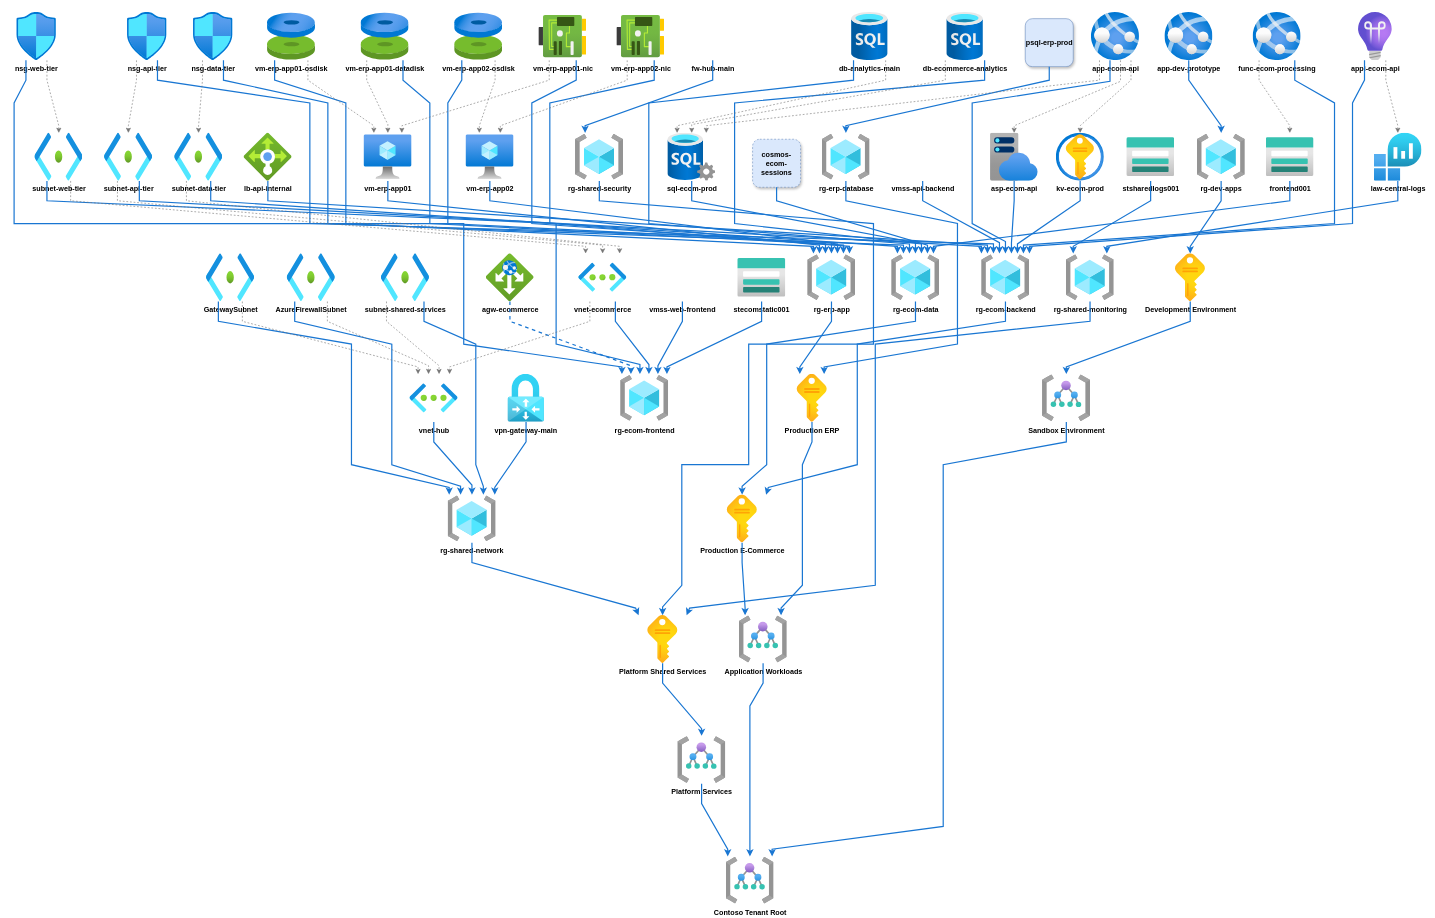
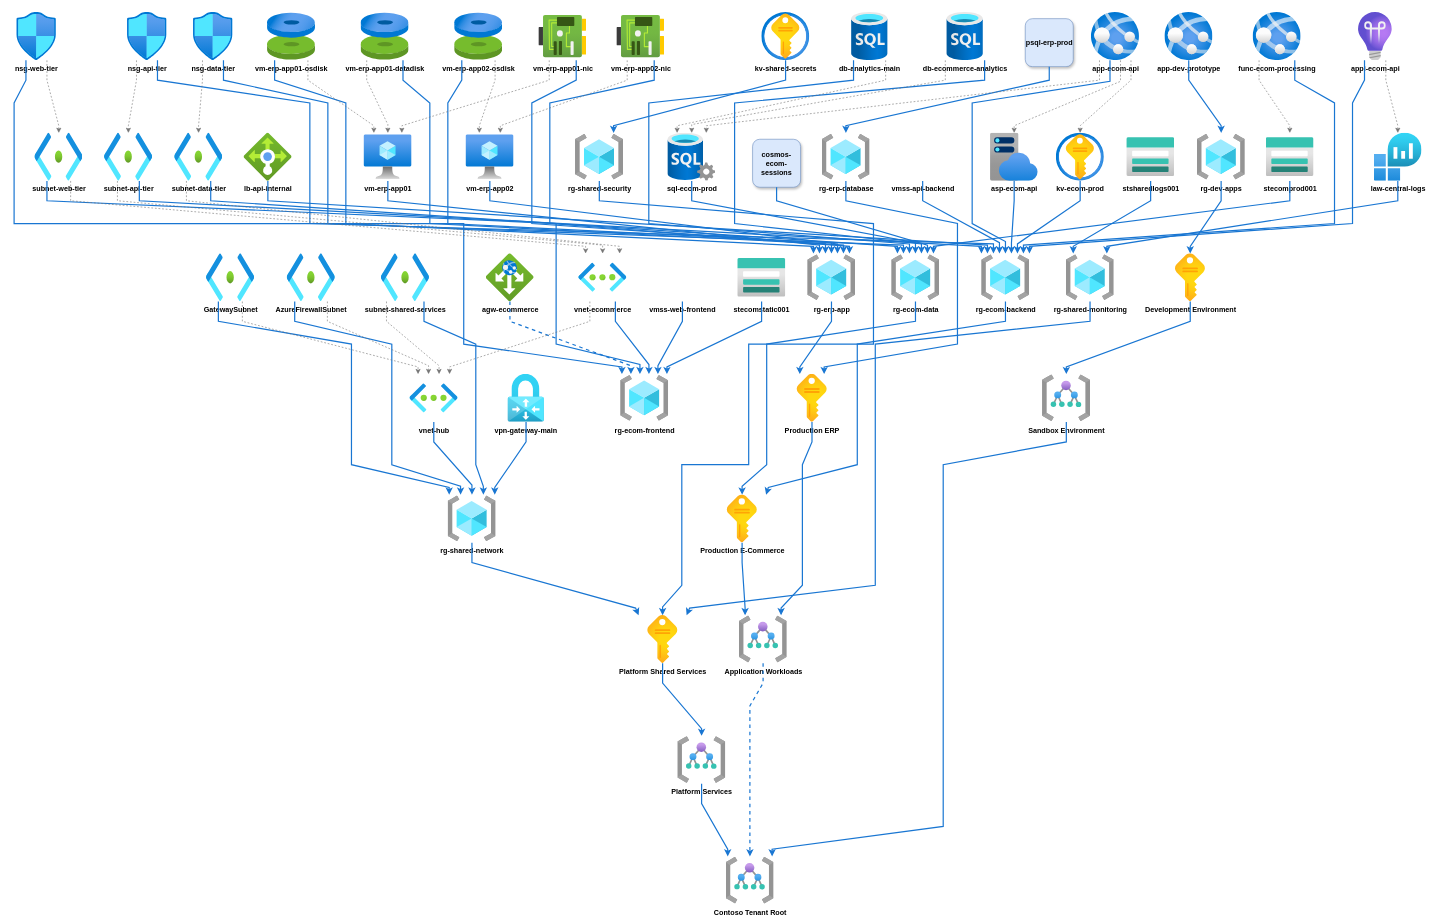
node "fw-hub-main": removed
node "kv-shared-secrets": added
edge "fw-hub-main" -> "rg-shared-security": removed
edge "kv-shared-secrets" -> "rg-shared-security": added
node "cosmos-ecom-sessions": style dashed -> solid
node "frontend001": label "frontend001" -> "stecomprod001"
edge "Application Workloads" -> "Contoso Tenant Root": style solid -> dashed
